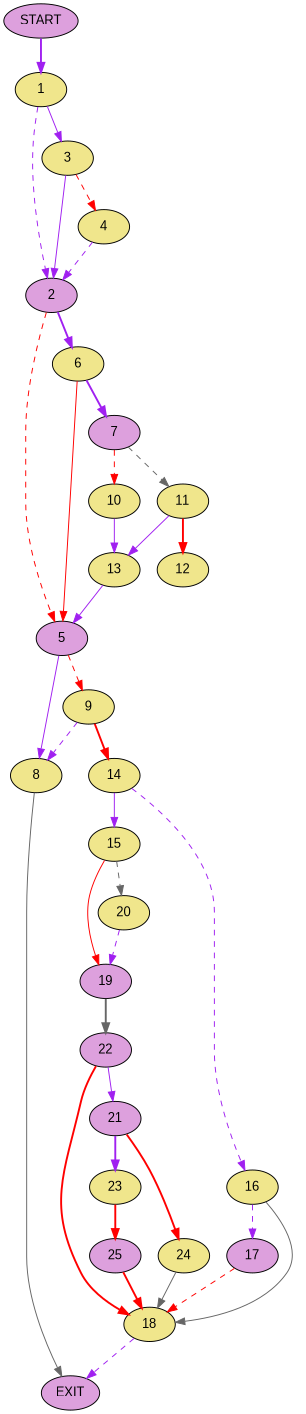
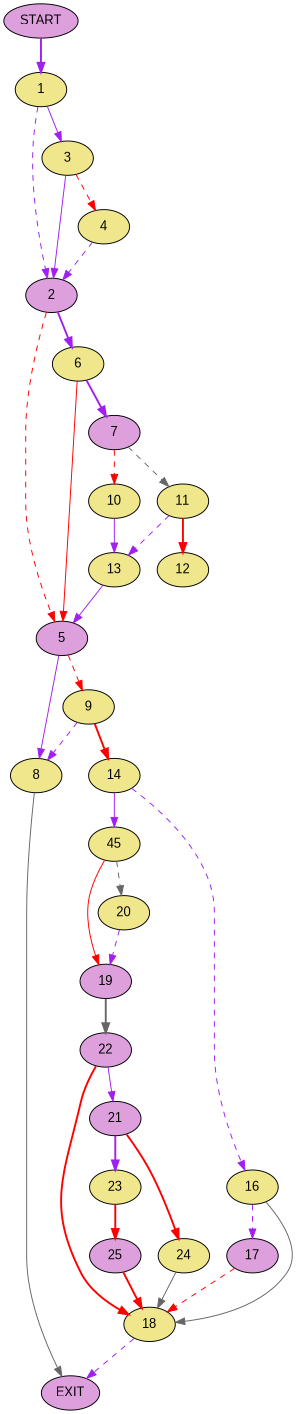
edge "11" -> "13": style solid -> dashed
node "15": label "15" -> "45"
